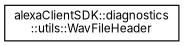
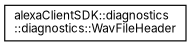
node "alexaClientSDK::diagnostics ::utils::WavFileHeader": label "alexaClientSDK::diagnostics ::utils::WavFileHeader" -> "alexaClientSDK::diagnostics ::diagnostics::WavFileHeader"
